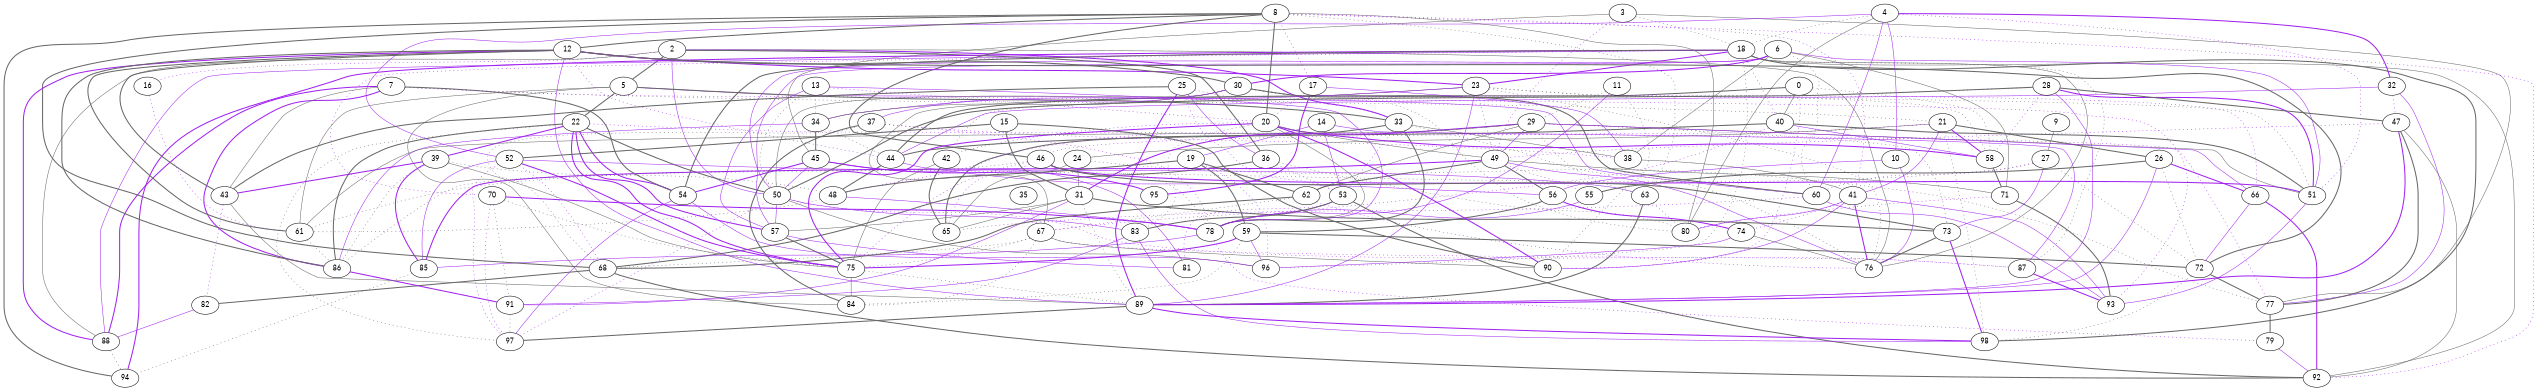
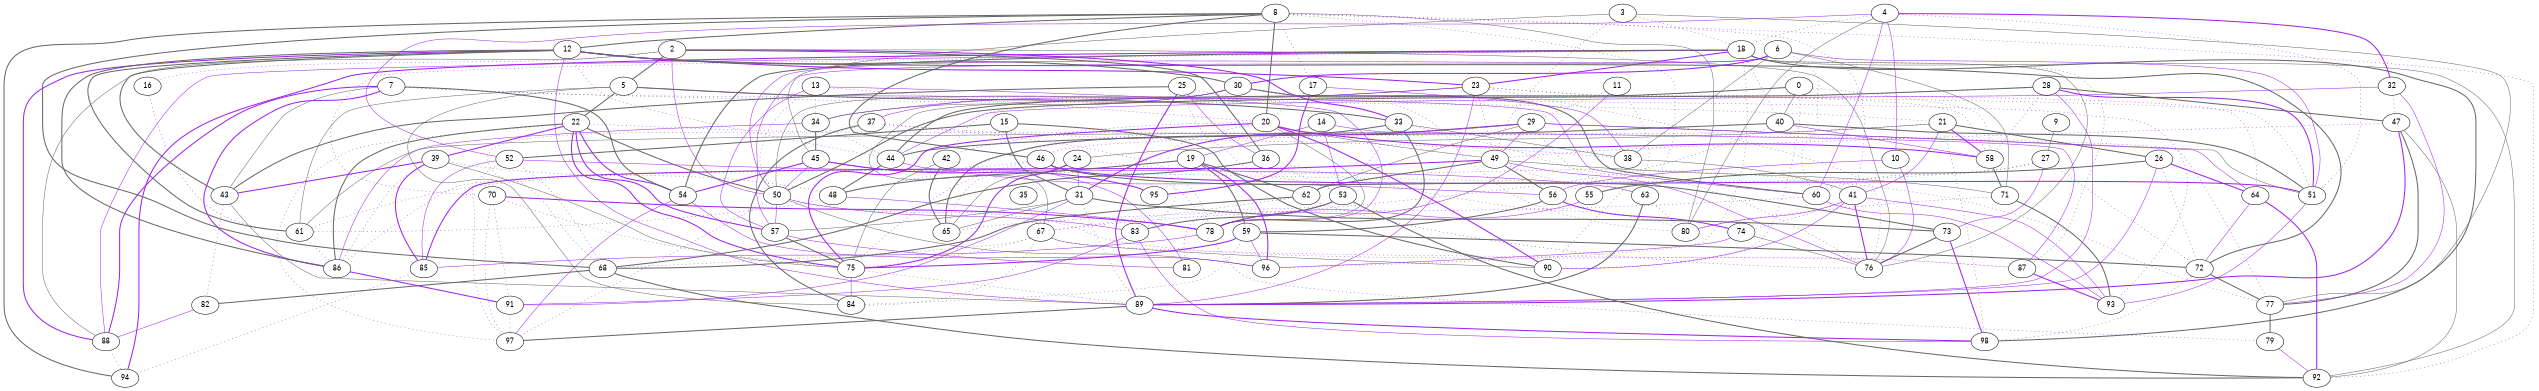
edge "29" -- "73": removed
edge "19" -- "96": style dotted -> bold
node "66": label "66" -> "64"
edge "52" -- "75": now "24" -- "75"
